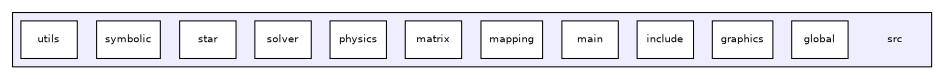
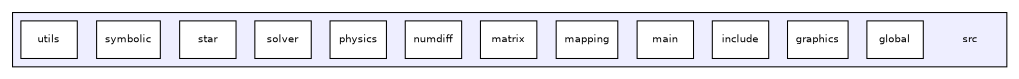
node "numdiff": added
